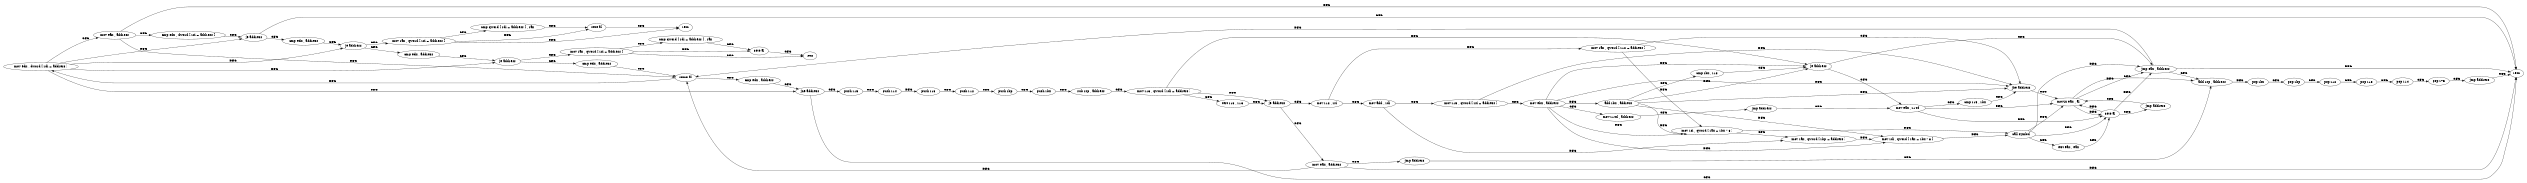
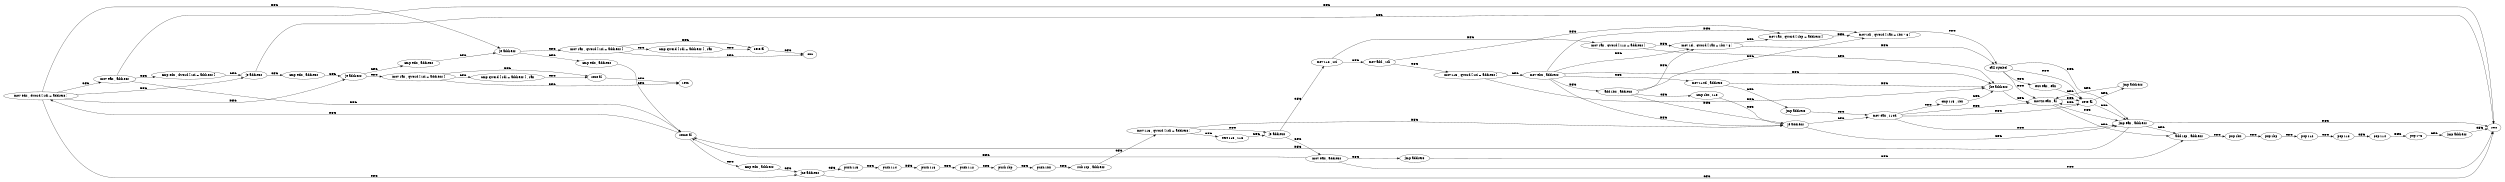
edge "pop r14" -> "pop r75": label "CFG" -> "DFG"
edge "add rbx , address" -> "jbe address": now "mov r14d , address" -> "jbe address"
edge "mov eax , r14d" -> "jmp eax , address": added, label "DFG"
